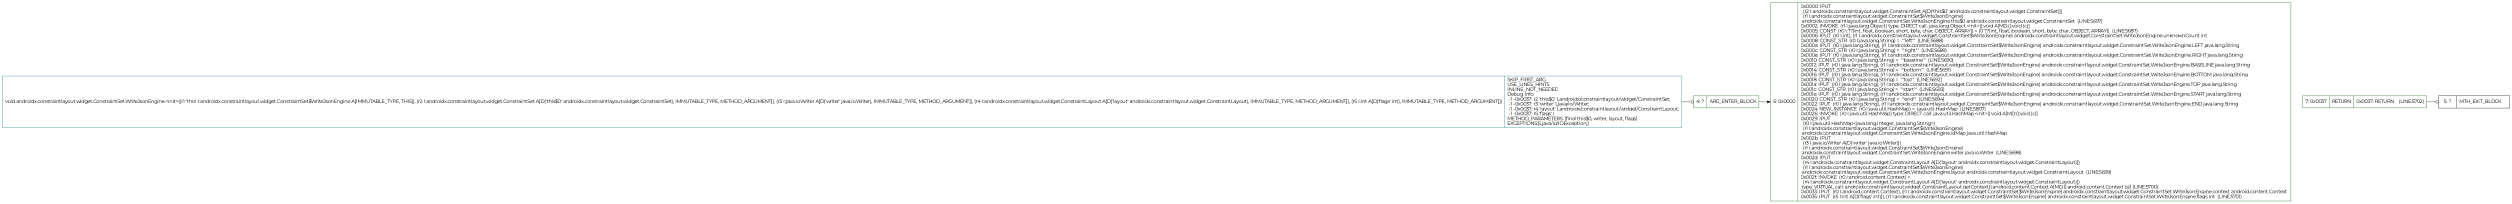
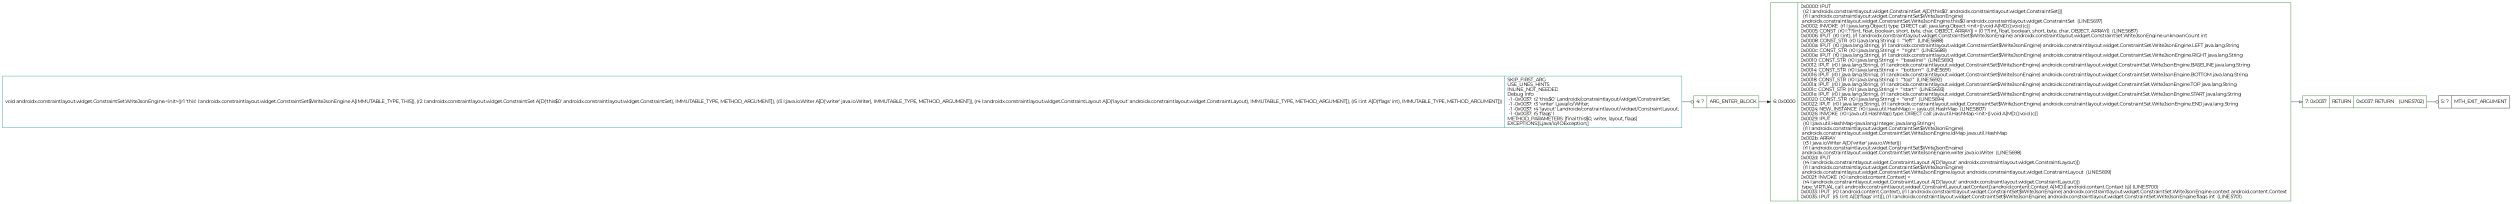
edge "6: 0x0000" -> "7: 0x0037": added
node "5: ?": text "MTH_EXIT_BLOCK" -> "MTH_EXIT_ARGUMENT"
node "6: 0x0000": text "0x002b: IPUT" -> "0x002b: ARRAY"
